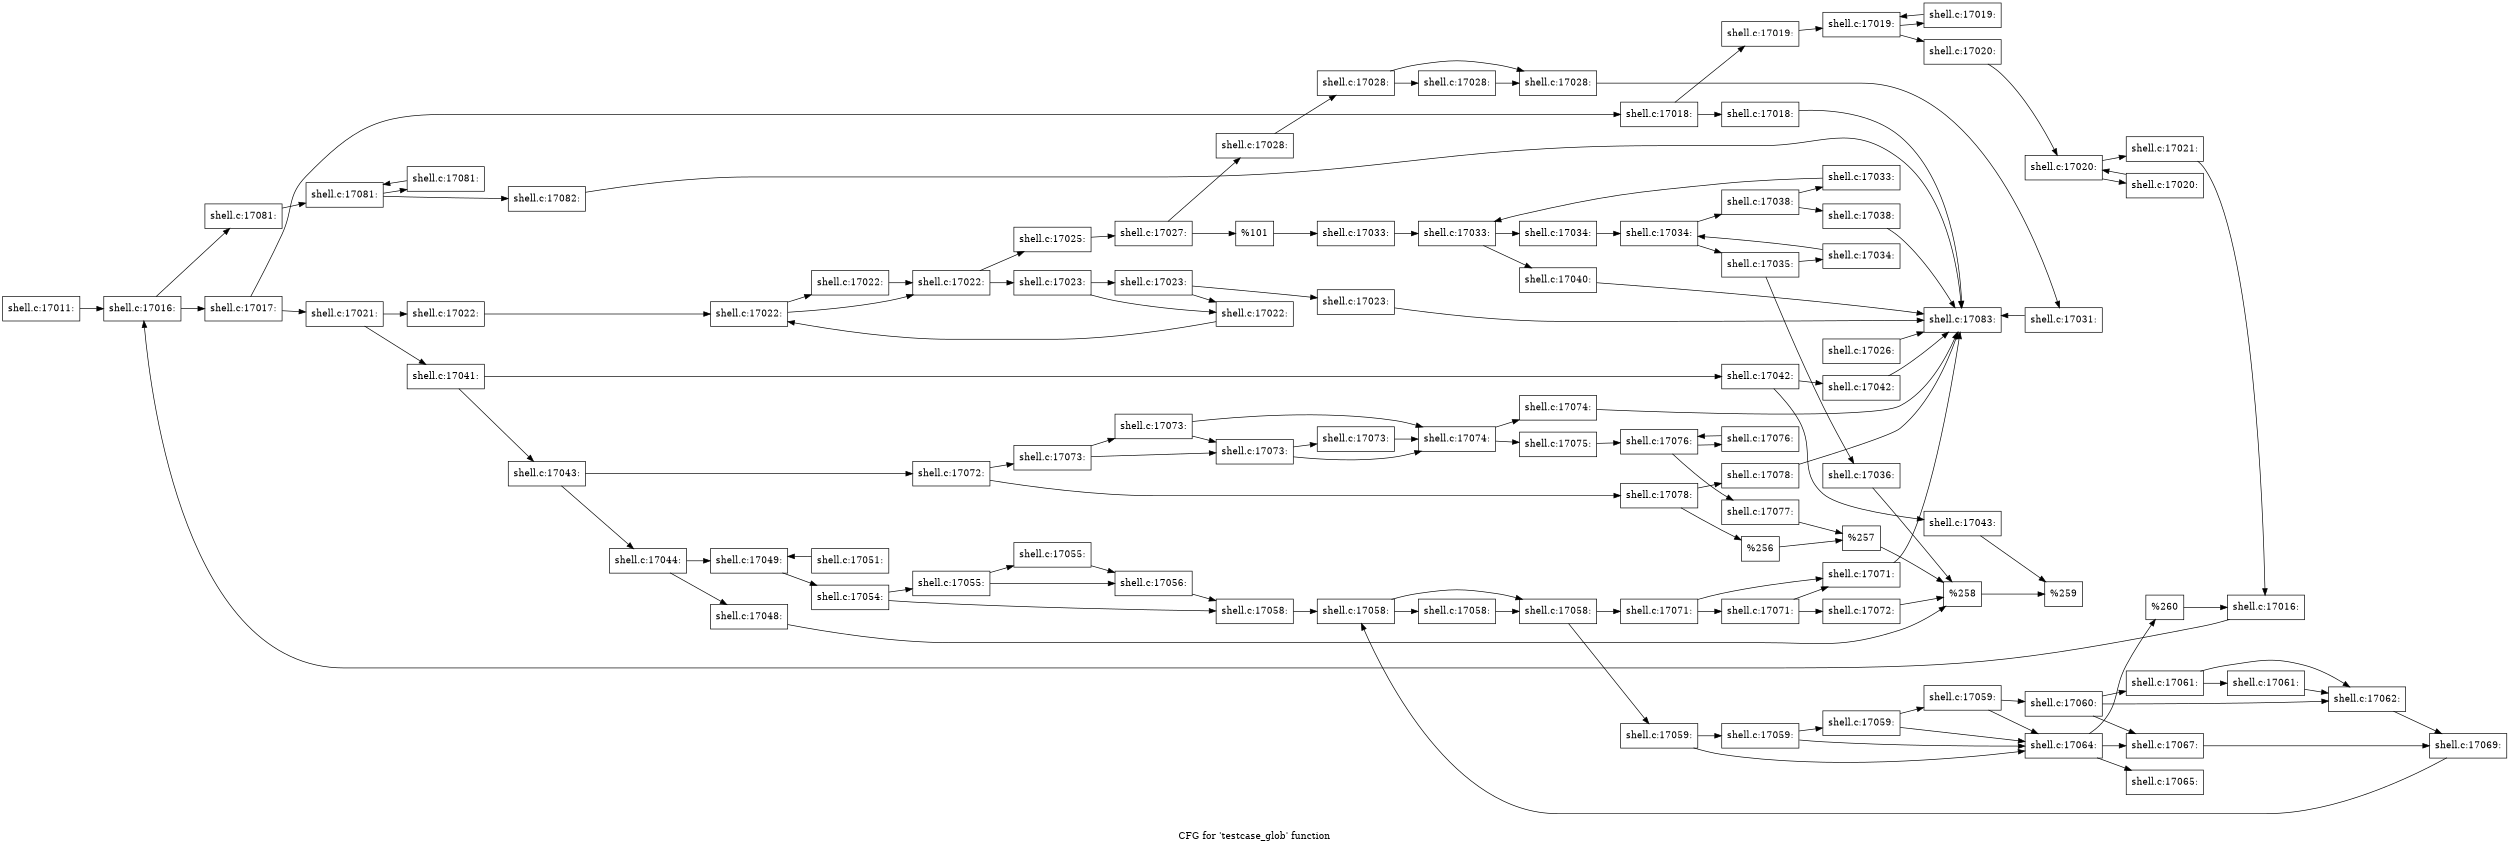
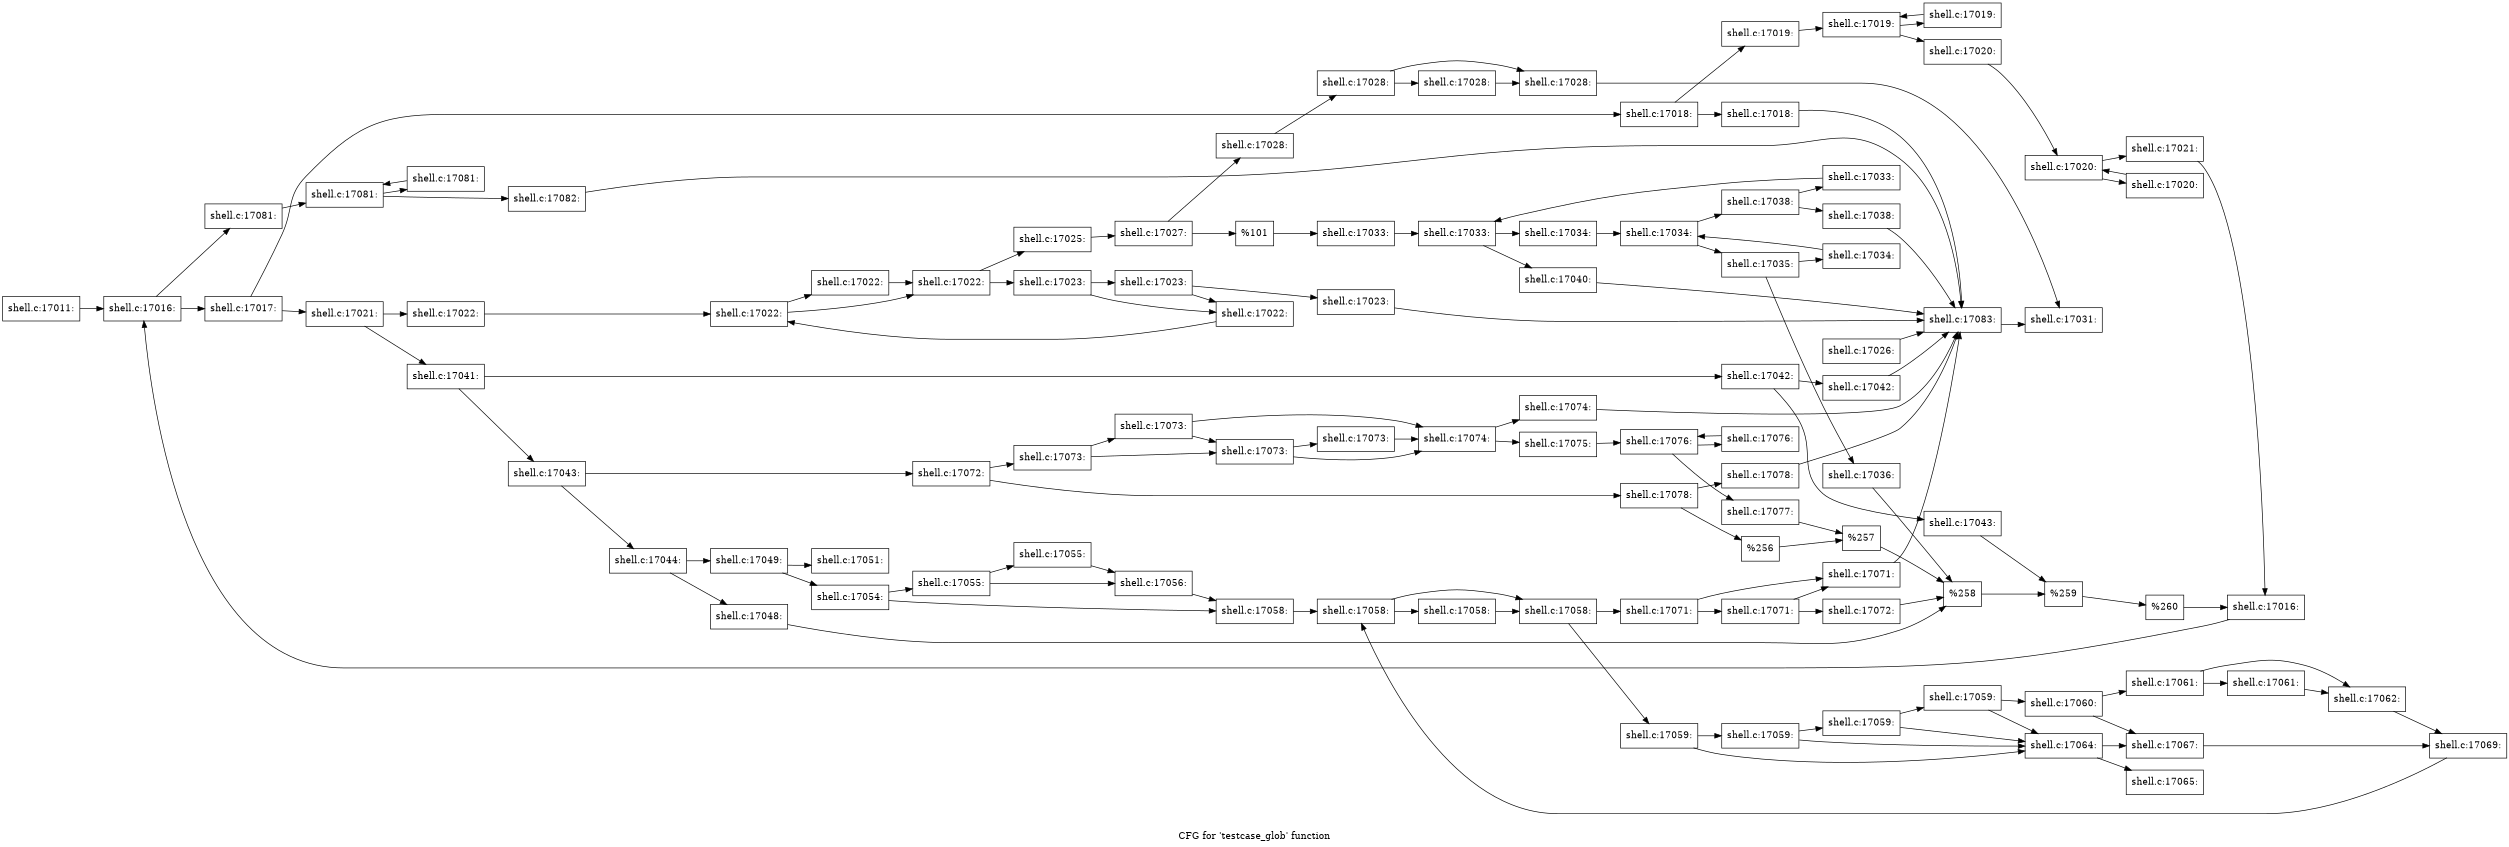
edge "shell.c:17031:" -> "shell.c:17083:": reversed
edge "shell.c:17051:" -> "shell.c:17049:": reversed
edge "shell.c:17064:" -> "%260": now "%259" -> "%260"
edge "shell.c:17060:" -> "shell.c:17062:": removed
